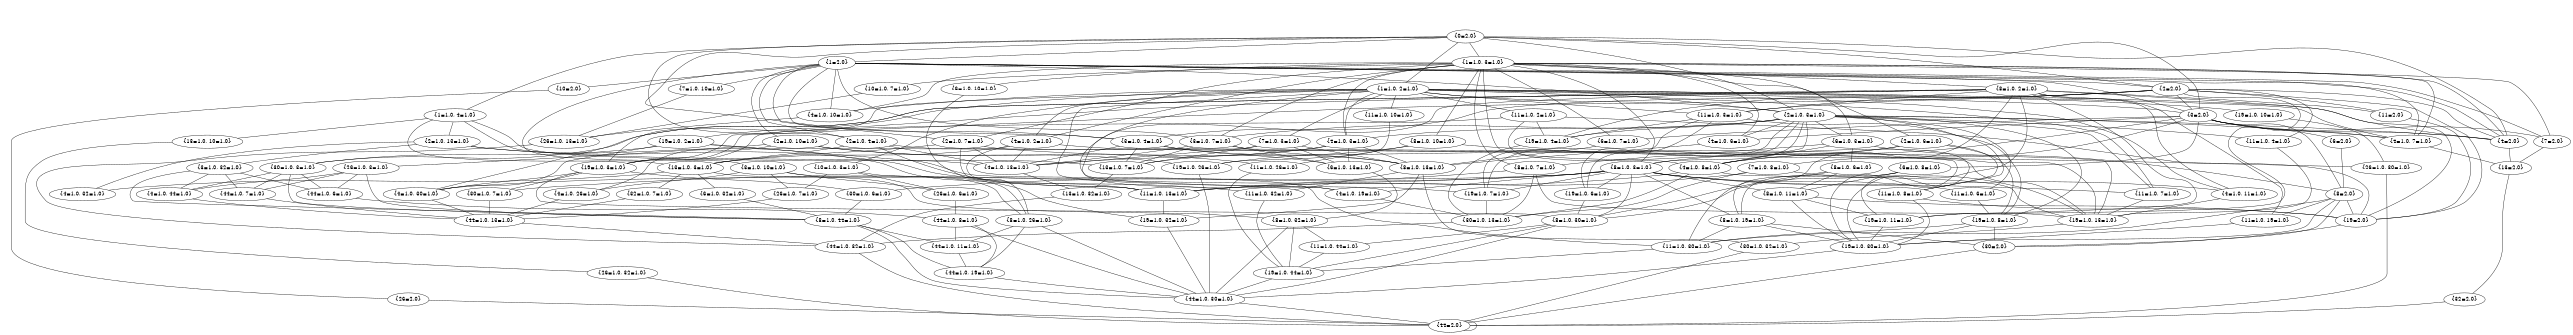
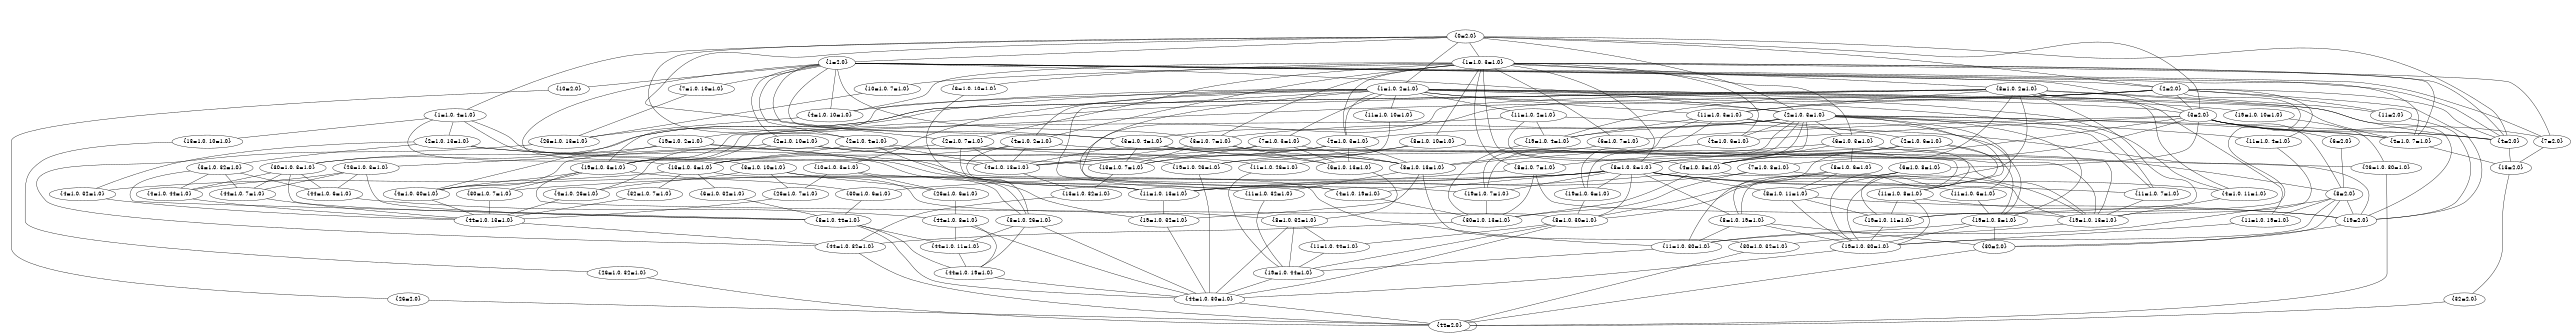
edge "{1=1.0, 3=1.0}" -- "{2=1.0, 6=1.0}": now "{11=1.0, 3=1.0}" -- "{2=1.0, 6=1.0}"
edge "{11=1.0, 8=1.0}" -- "{19=1.0, 11=1.0}": added
edge "{4=1.0, 32=1.0}" -- "{44=1.0, 13=1.0}": added
